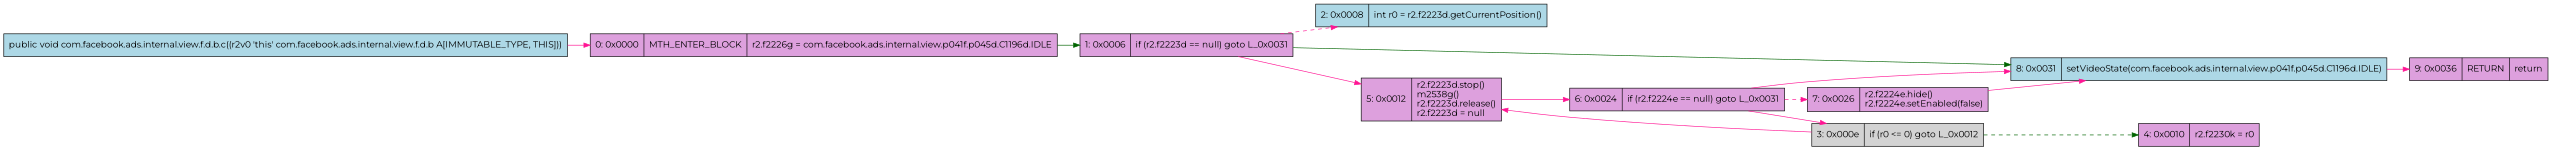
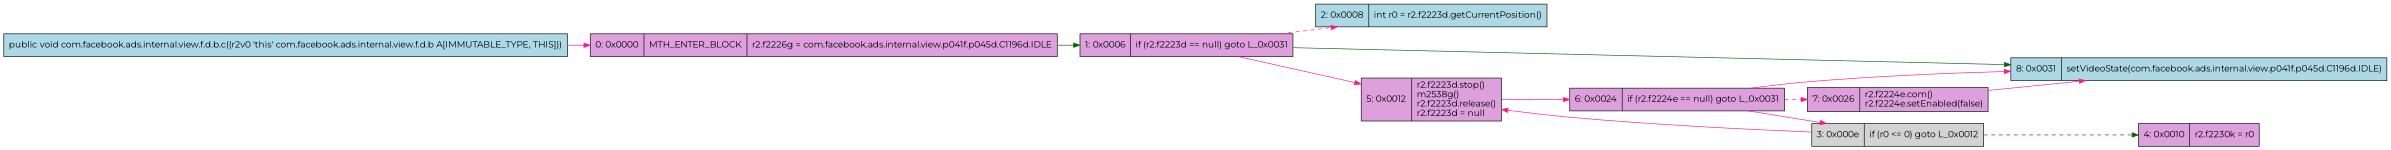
node "9: 0x0036": removed
node "7: 0x0026": text "r2.f2224e.hide()" -> "r2.f2224e.com()"
